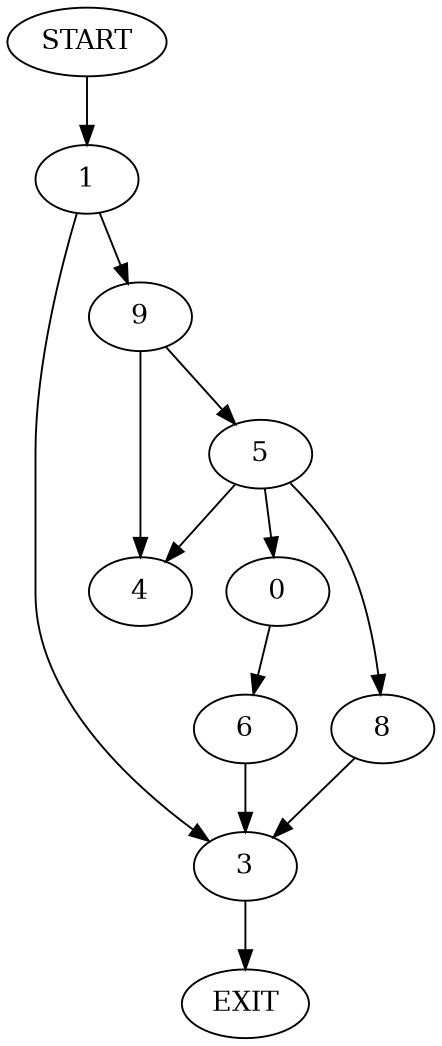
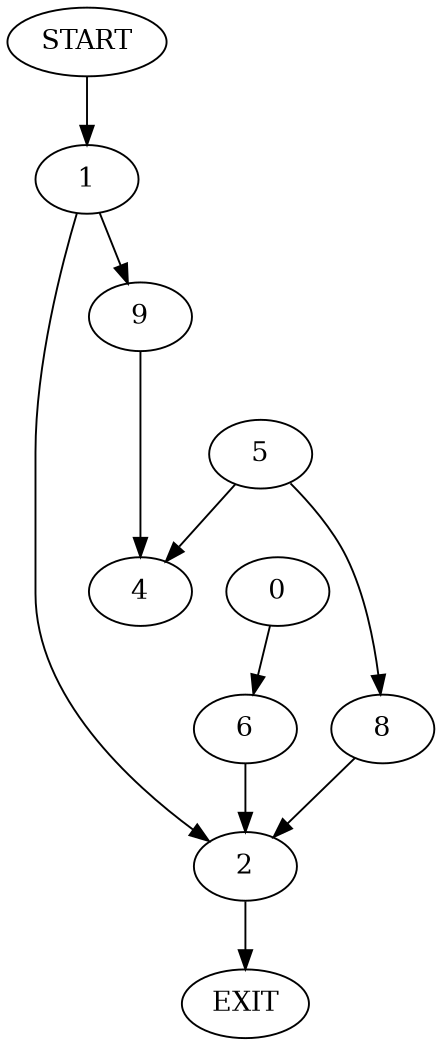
edge "9" -> "5": removed
edge "5" -> "0": removed
node "3": label "3" -> "2"
